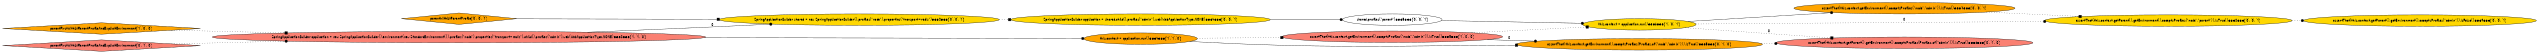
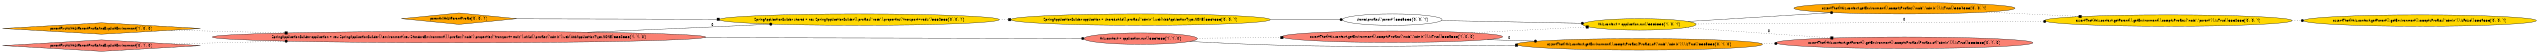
node "this.context = application.run()@@@4@@@['1', '1', '0']": fillcolor orange -> salmon
